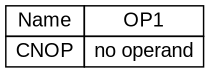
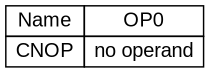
node "Name": text "OP1" -> "OP0"
